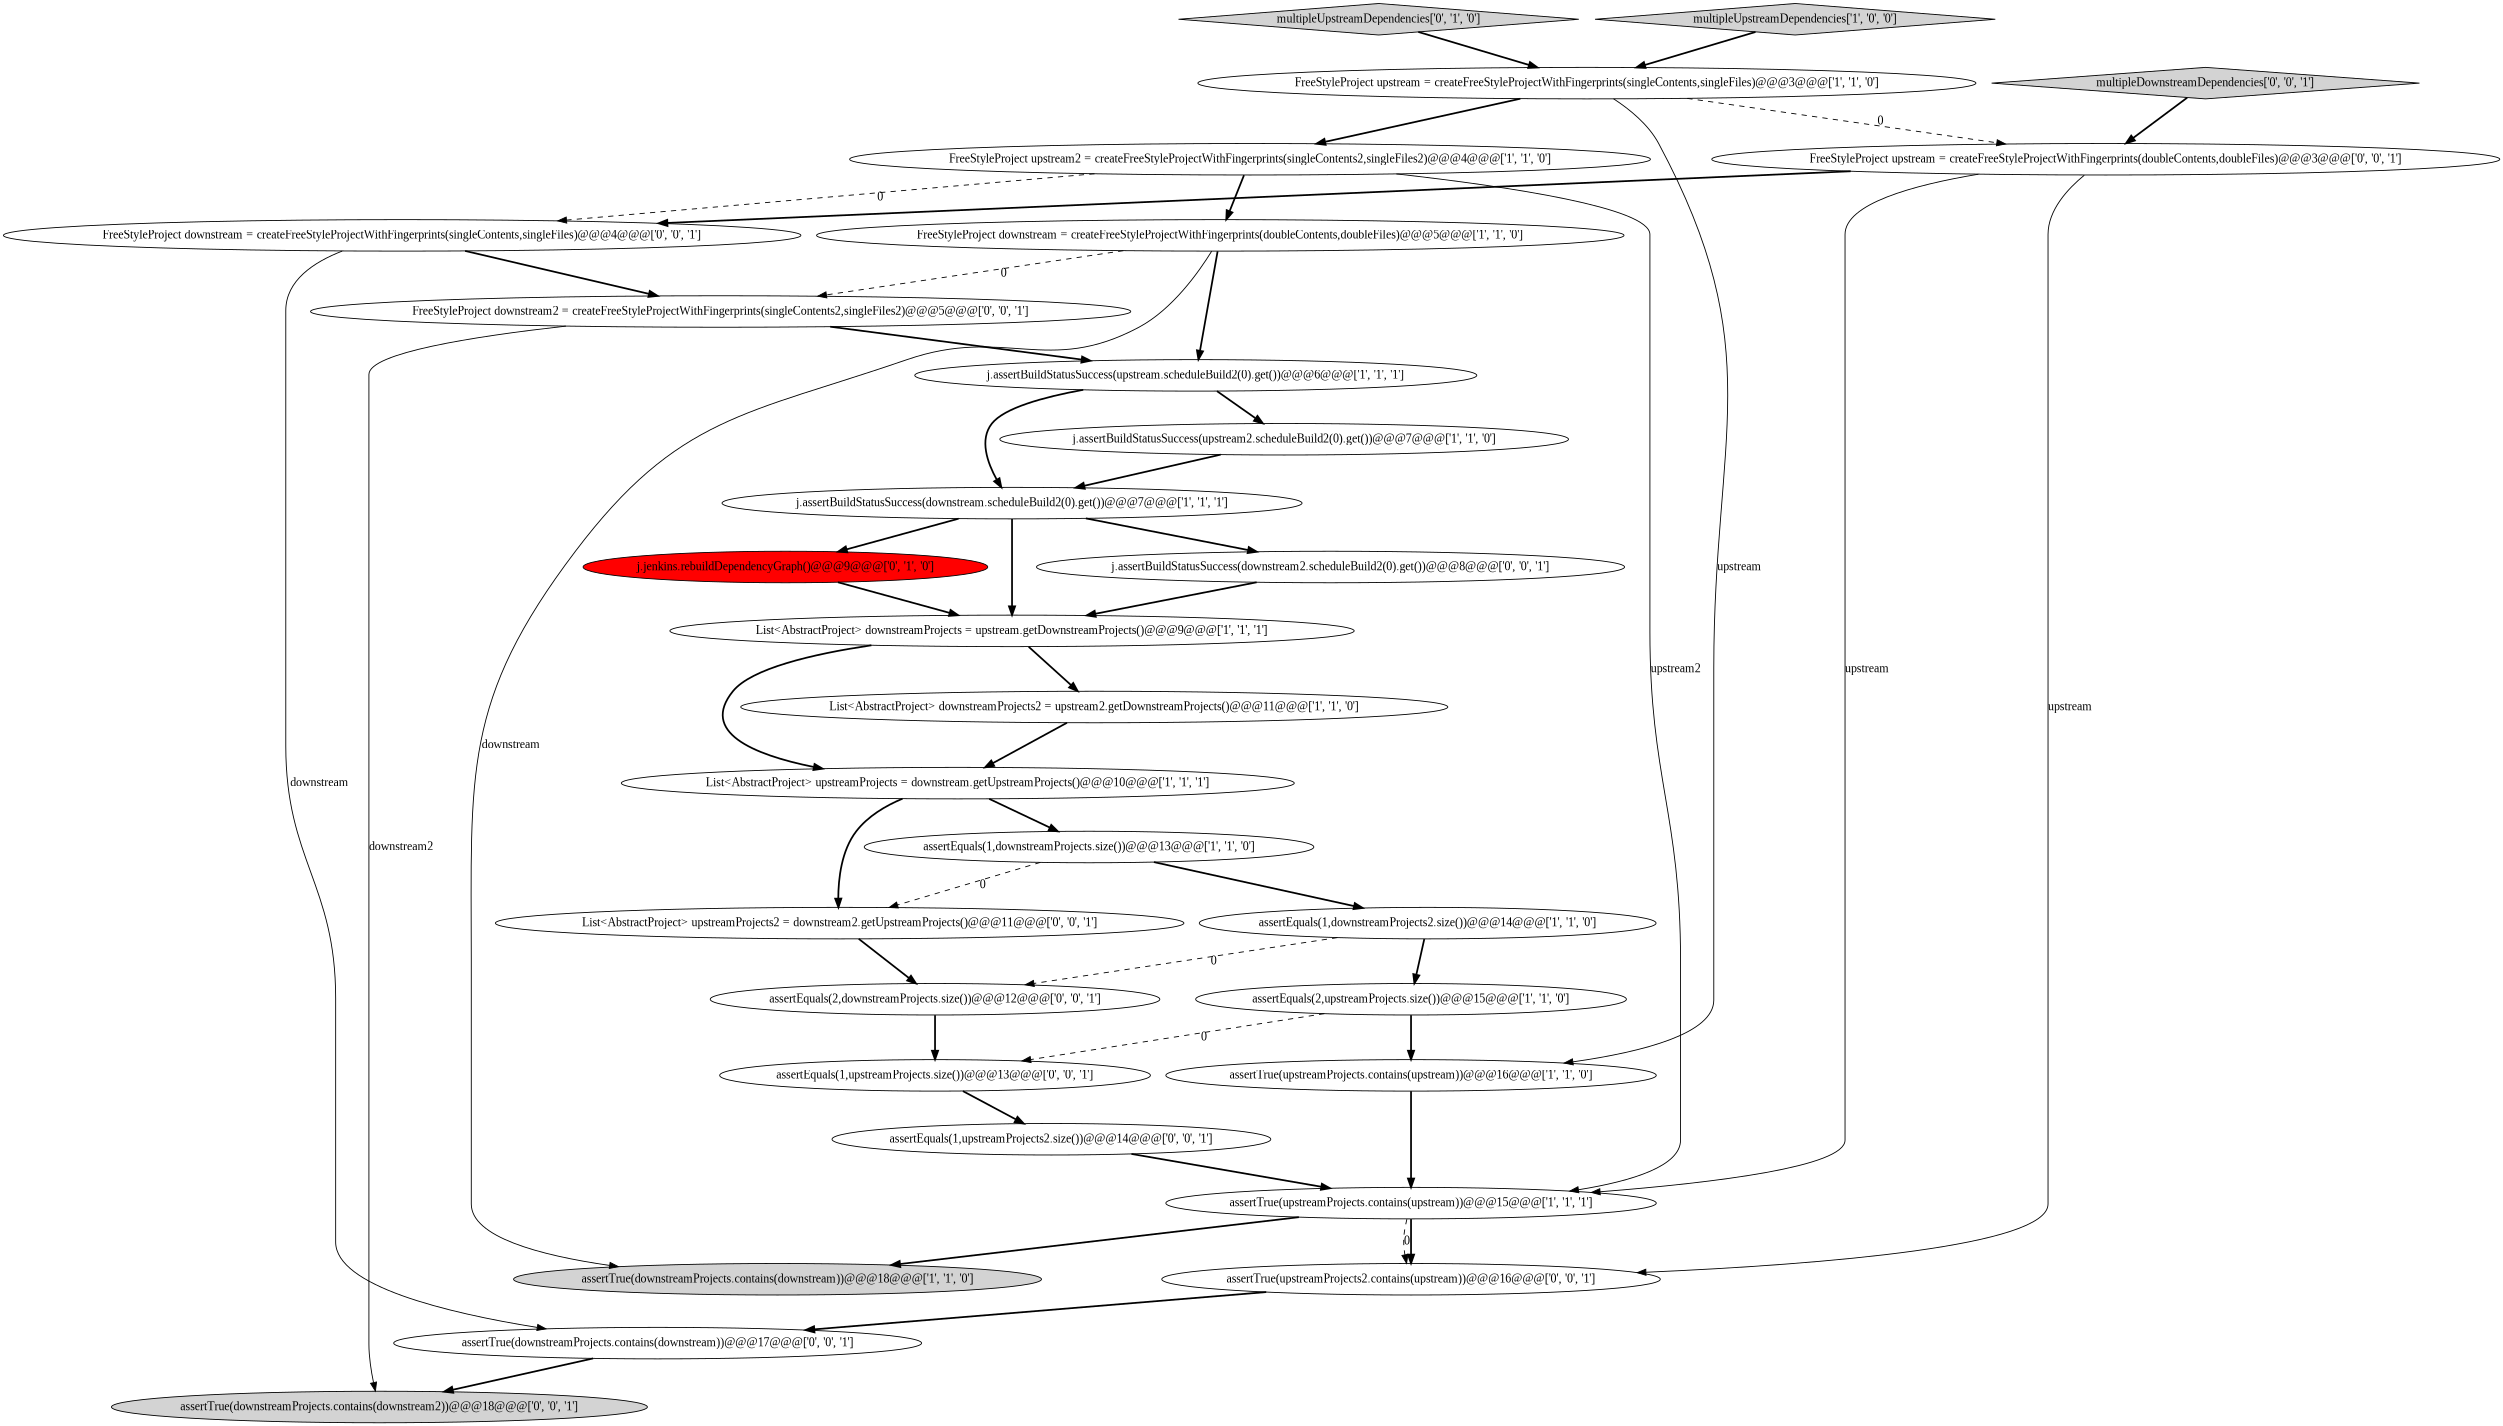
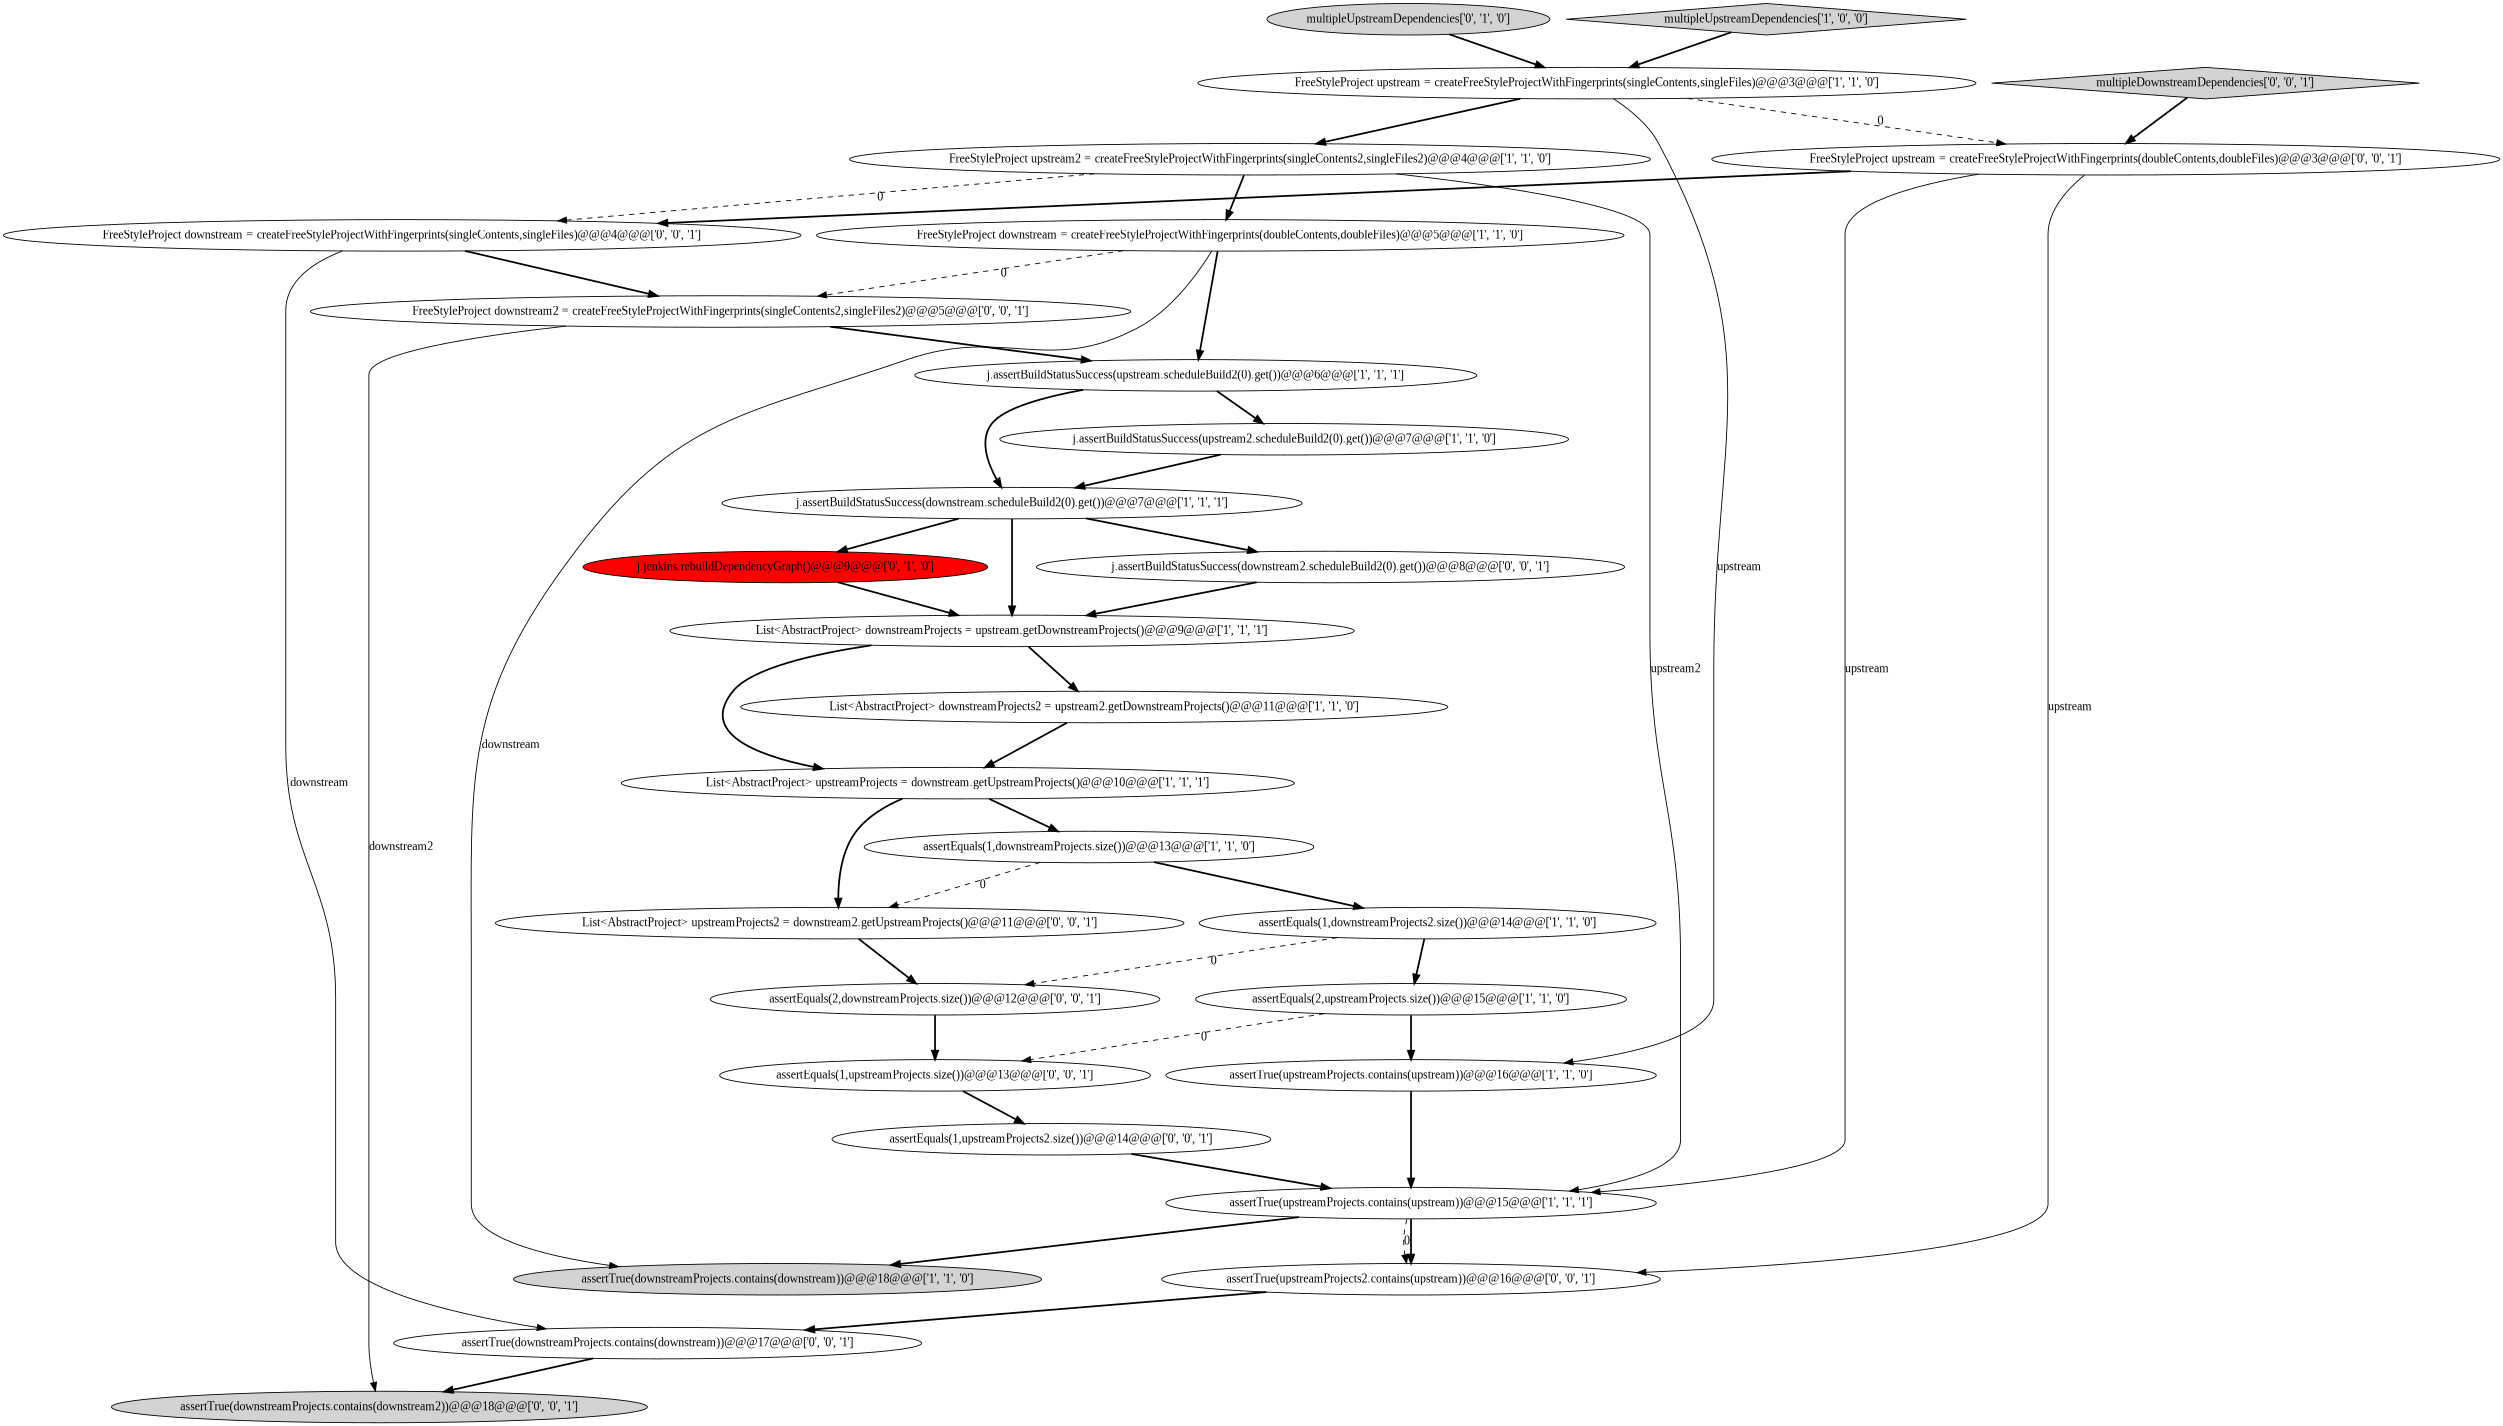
node "multipleUpstreamDependencies['0', '1', '0']": shape diamond -> ellipse
